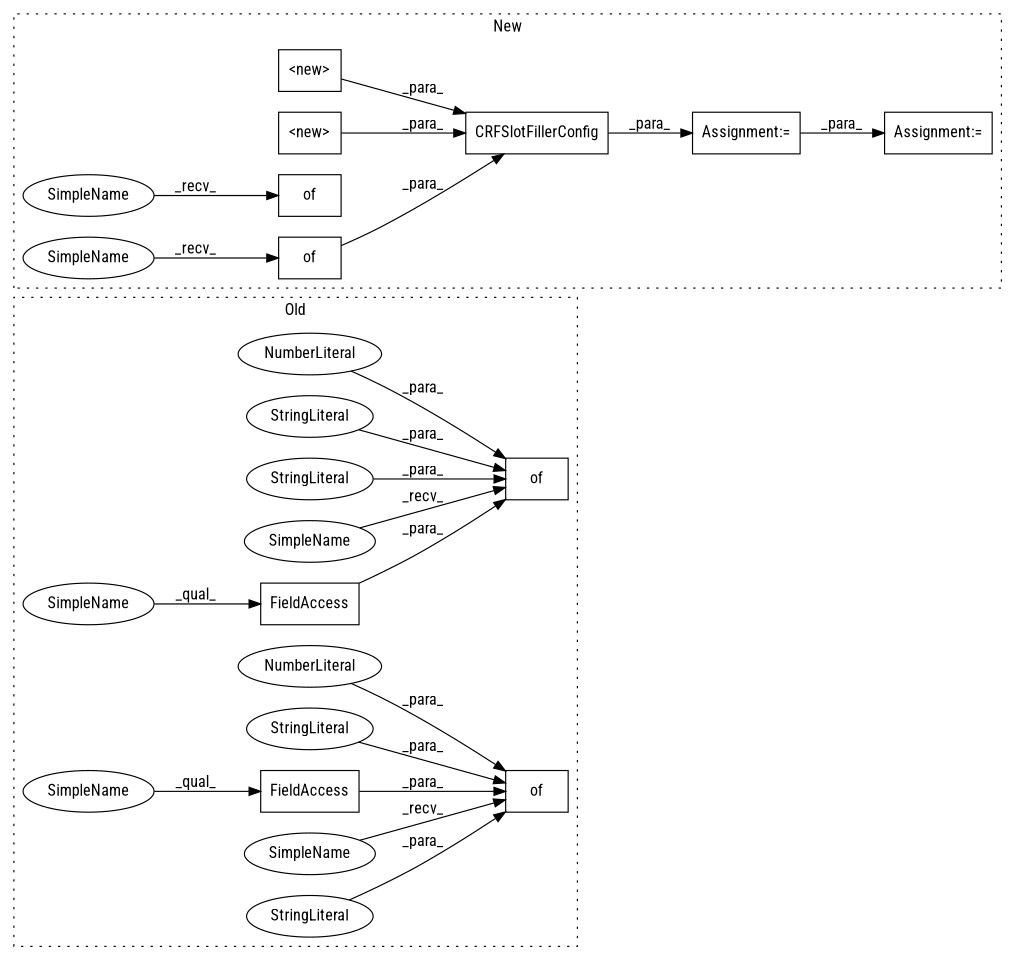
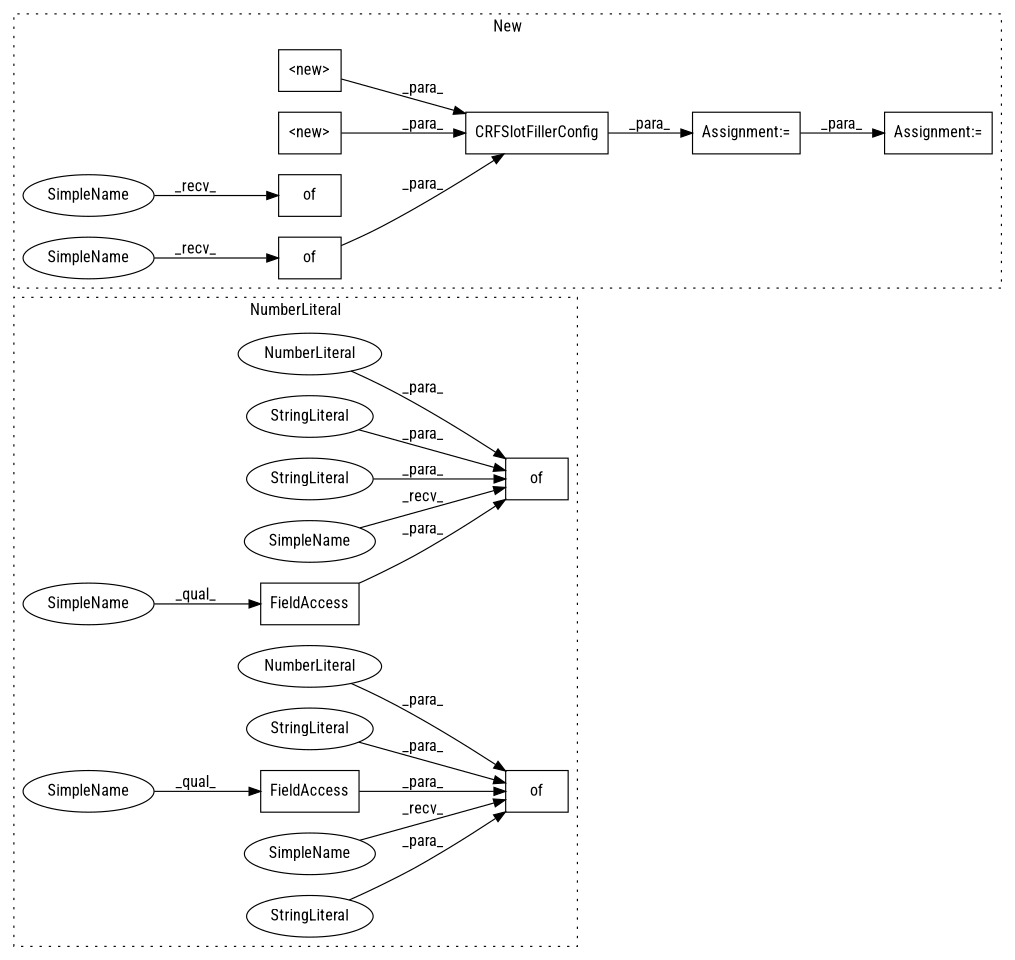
cluster "Old": label "Old" -> "NumberLiteral"
